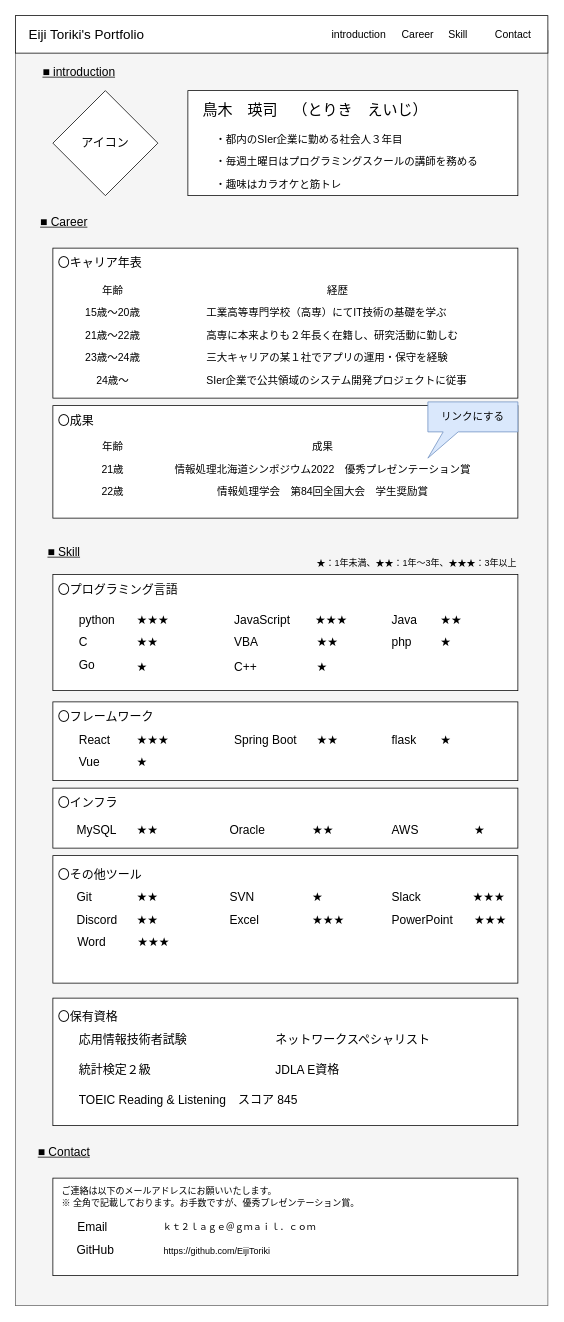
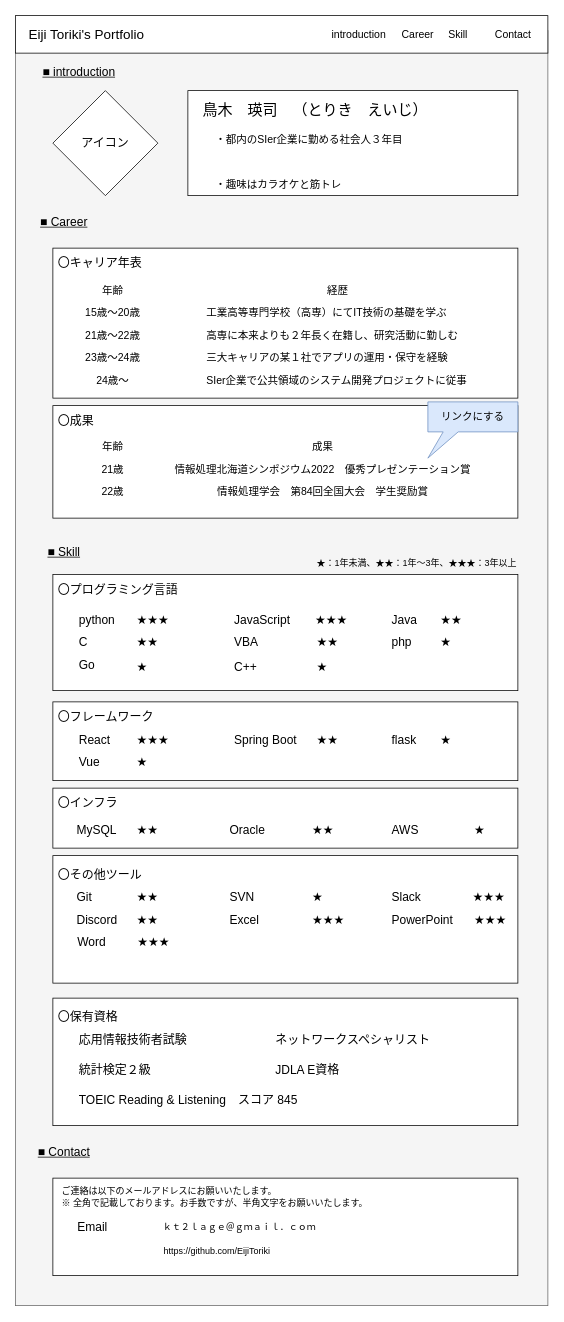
node "・毎週土曜日はプログラミングスクールの講師を務める": removed
node "ご連絡は以下のメールアドレスにお願いいたします。 ※ 全角で記載しております。お手数ですが、優秀プレゼンテーション賞。": label "ご連絡は以下のメールアドレスにお願いいたします。 ※ 全角で記載しております。お手数ですが、優秀プレゼンテーション賞。" -> "ご連絡は以下のメールアドレスにお願いいたします。 ※ 全角で記載しております。お手数ですが、半角文字をお願いいたします。"
node "GitHub": removed
